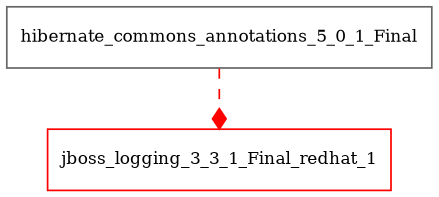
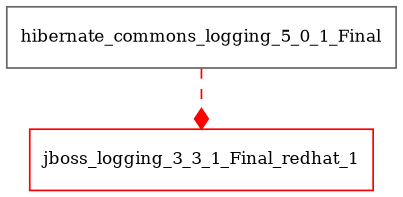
node "hibernate_commons_annotations_5_0_1_Final": label "hibernate_commons_annotations_5_0_1_Final" -> "hibernate_commons_logging_5_0_1_Final"
